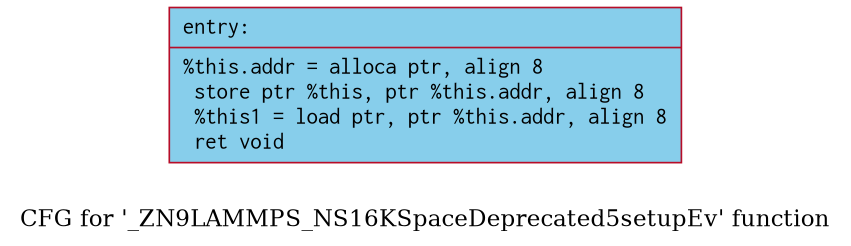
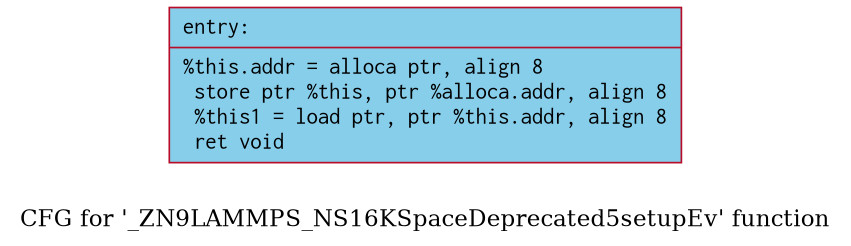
node "entry:": text "store ptr %this, ptr %this.addr, align 8" -> "store ptr %this, ptr %alloca.addr, align 8"
